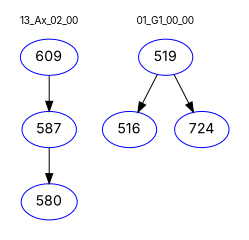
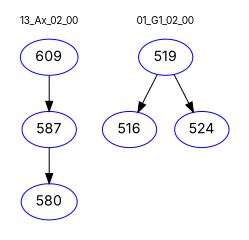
cluster "01_G1_00_00": label "01_G1_00_00" -> "01_G1_02_00"
node "724": label "724" -> "524"
